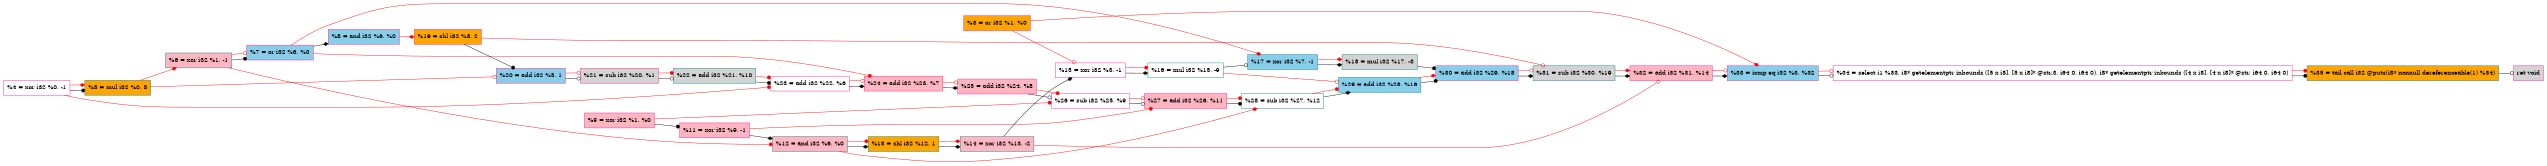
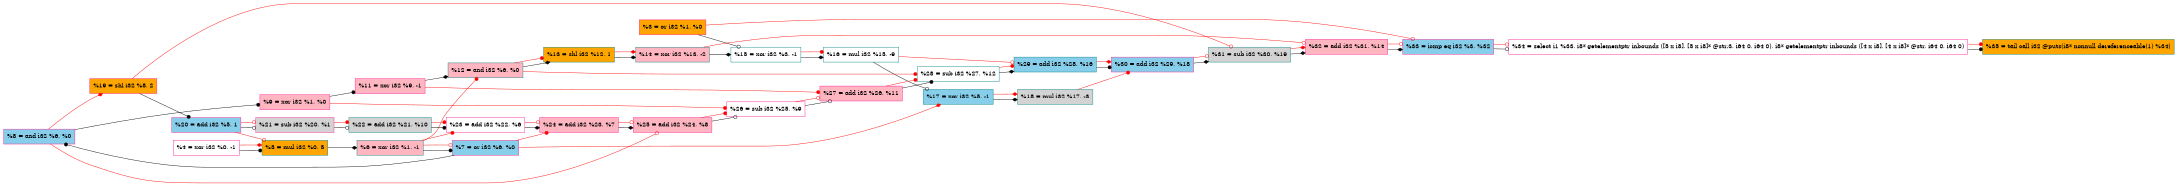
edge "%3 = or i32 %1, %0" -> "%33 = icmp eq i32 %3, %32": arrowhead diamond -> odot
edge "%7 = or i32 %6, %0" -> "%8 = and i32 %6, %0": arrowhead diamond -> dot
edge "%3 = or i32 %1, %0" -> "%15 = xor i32 %3, -1": color red -> black
node "%17 = xor i32 %7, -1": label "%17 = xor i32 %7, -1" -> "%17 = xor i32 %5, -1"
edge "%18 = mul i32 %17, -3" -> "%30 = add i32 %29, %18": color black -> red
node "%15 = xor i32 %3, -1": color deeppink -> teal
node "ret void": removed
edge "%5 = mul i32 %0, 5" -> "%6 = xor i32 %1, -1": color red -> black
edge "%5 = mul i32 %0, 5" -> "%20 = add i32 %5, 1": reversed
edge "%4 = xor i32 %0, -1" -> "%23 = add i32 %22, %6": now "%6 = xor i32 %1, -1" -> "%23 = add i32 %22, %6"
edge "%8 = and i32 %6, %0" -> "%9 = xor i32 %1, %0": added
edge "%12 = and i32 %6, %0" -> "%28 = sub i32 %27, %12": arrowhead diamond -> dot
edge "%8 = and i32 %6, %0" -> "%25 = add i32 %24, %8": added
